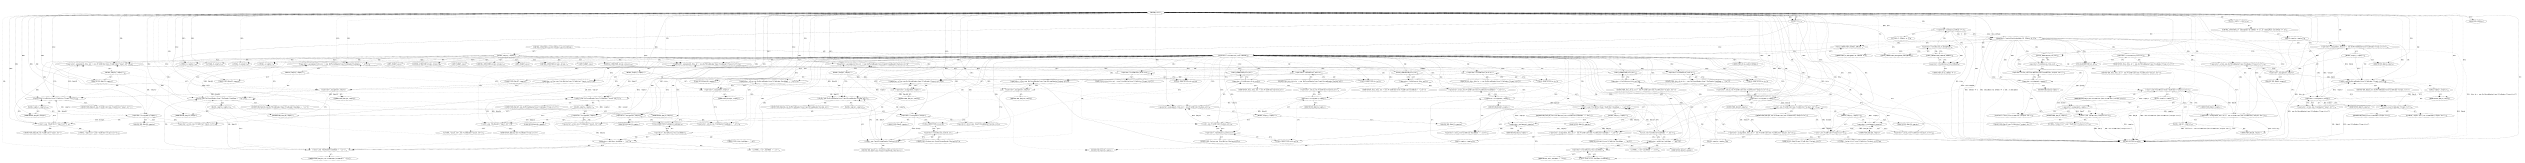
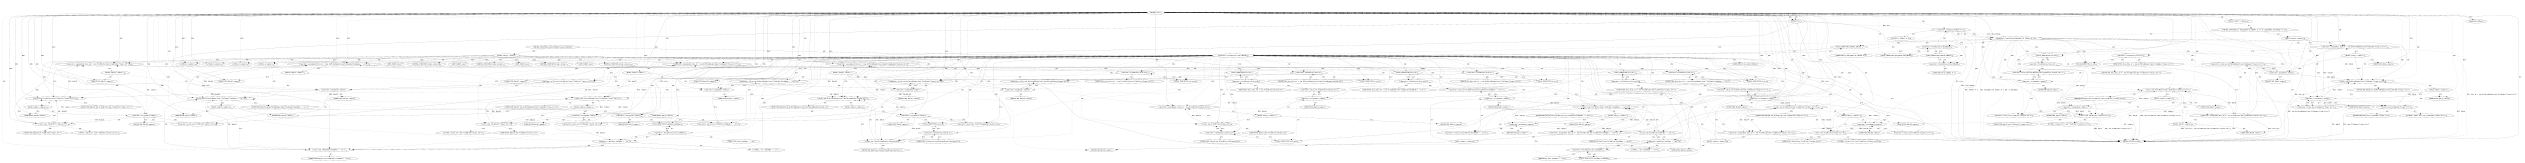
node "(IDENTIFIER,$obj11,new PrintWriter(System.out))": added
